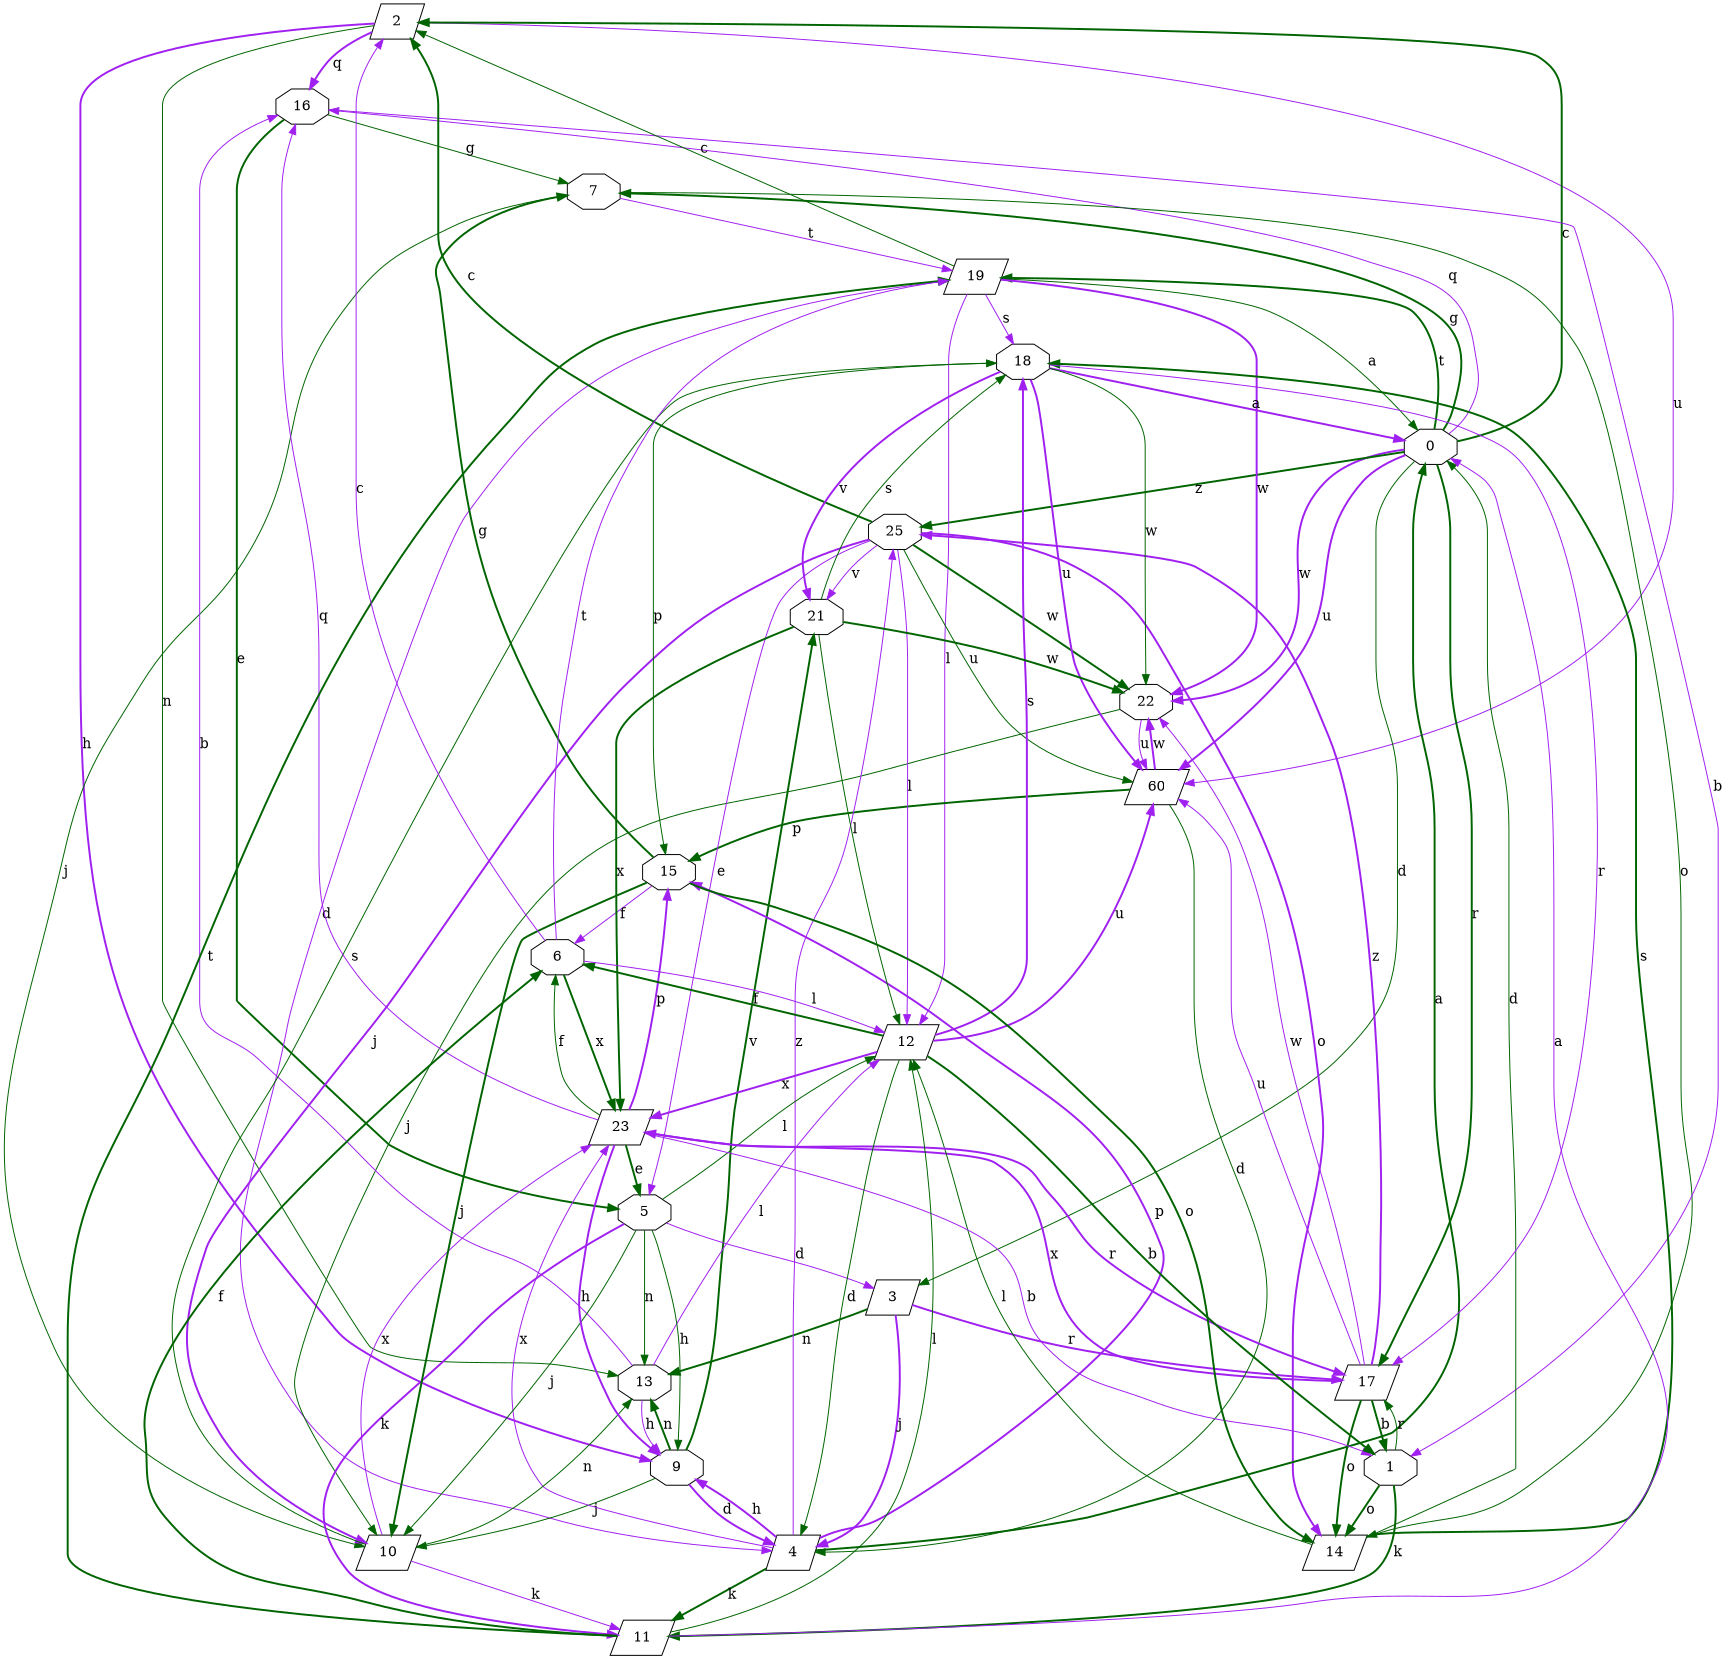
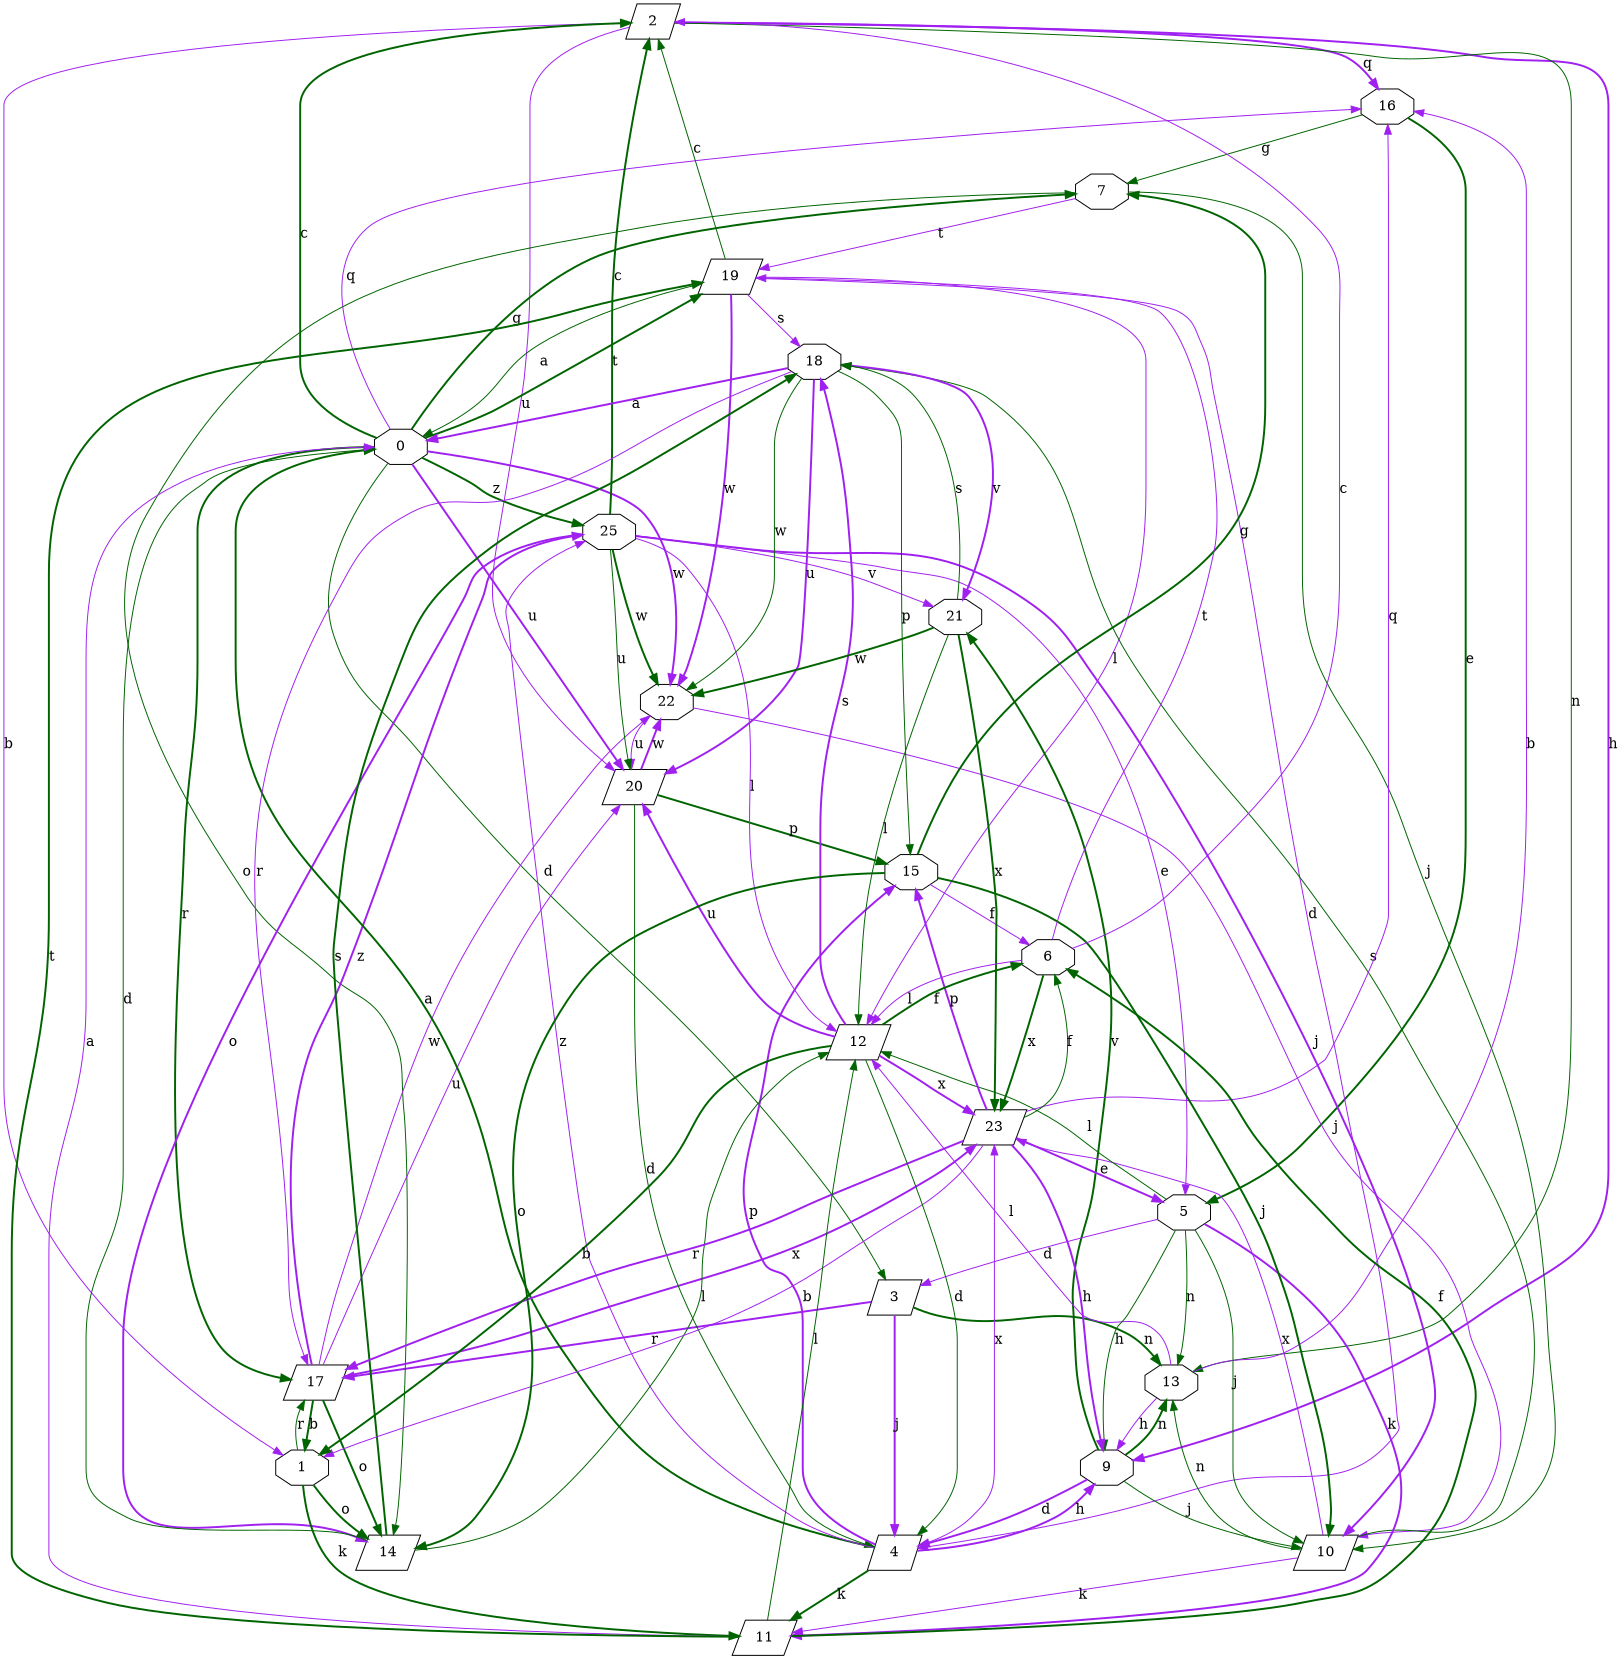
edge "16" -> "1": now "2" -> "1"
node "60": label "60" -> "20"
edge "22" -> "10": color darkgreen -> purple
edge "23" -> "5": color darkgreen -> purple
